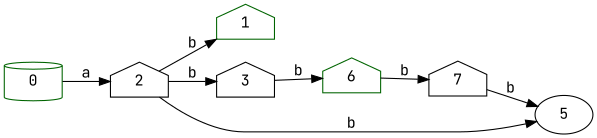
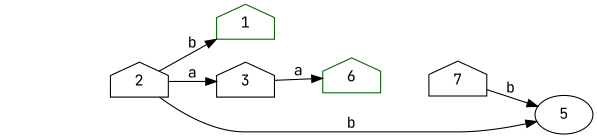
edge "3" -> "6": label "b" -> "a"
edge "2" -> "3": label "b" -> "a"
edge "6" -> "7": removed, label "b"
node "0": removed
